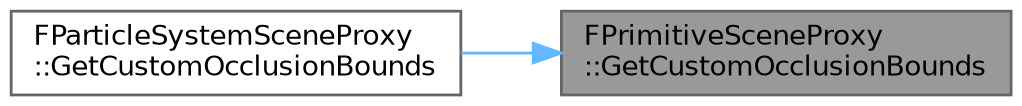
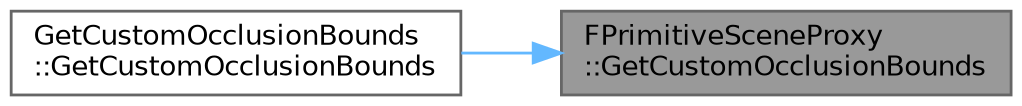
node "FParticleSystemSceneProxy ::GetCustomOcclusionBounds": label "FParticleSystemSceneProxy ::GetCustomOcclusionBounds" -> "GetCustomOcclusionBounds ::GetCustomOcclusionBounds"
